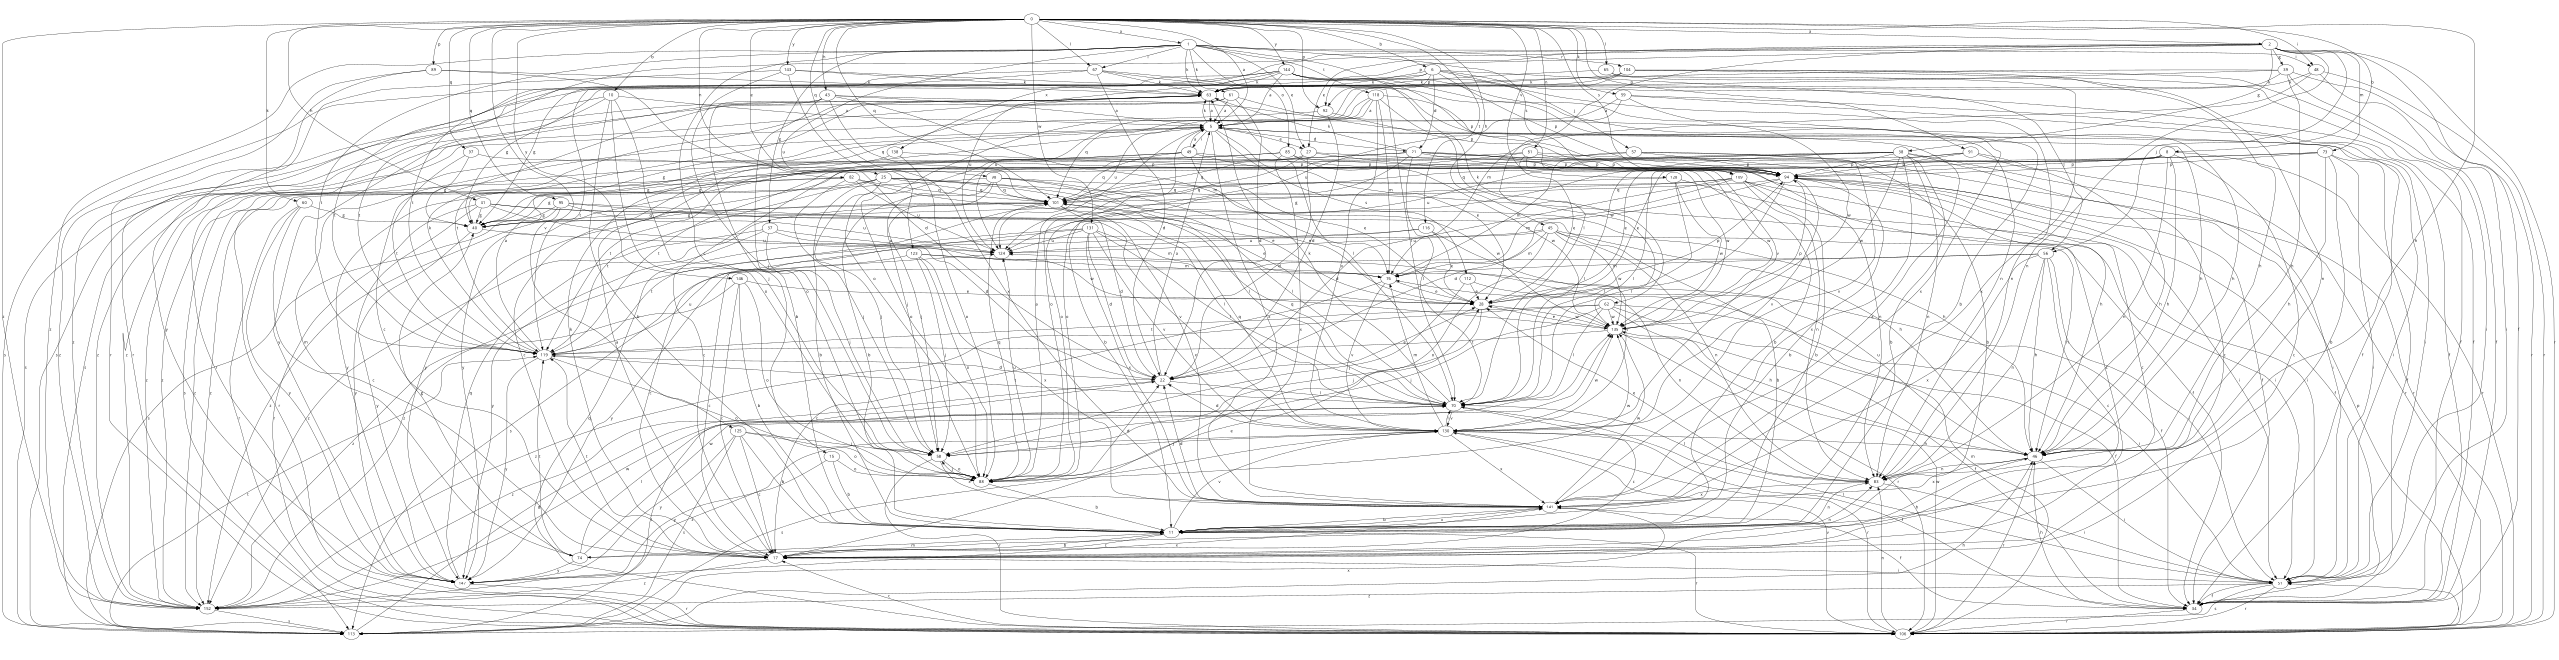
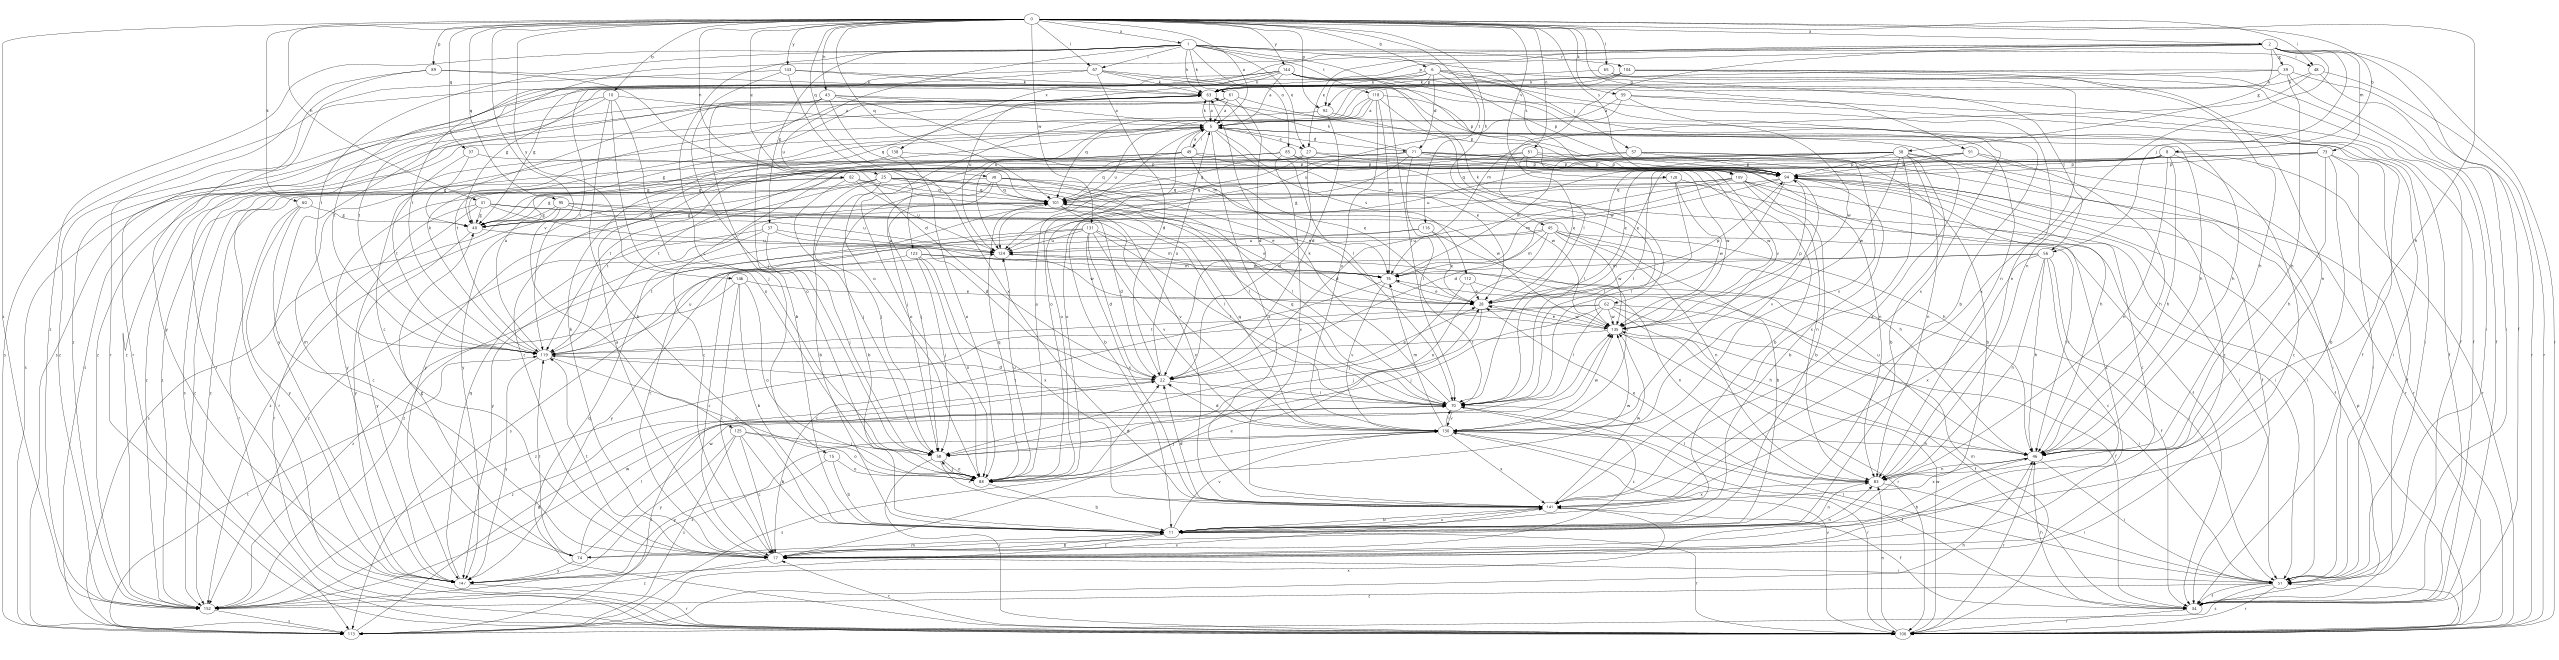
edge "124" -> "76": added, label "m"
